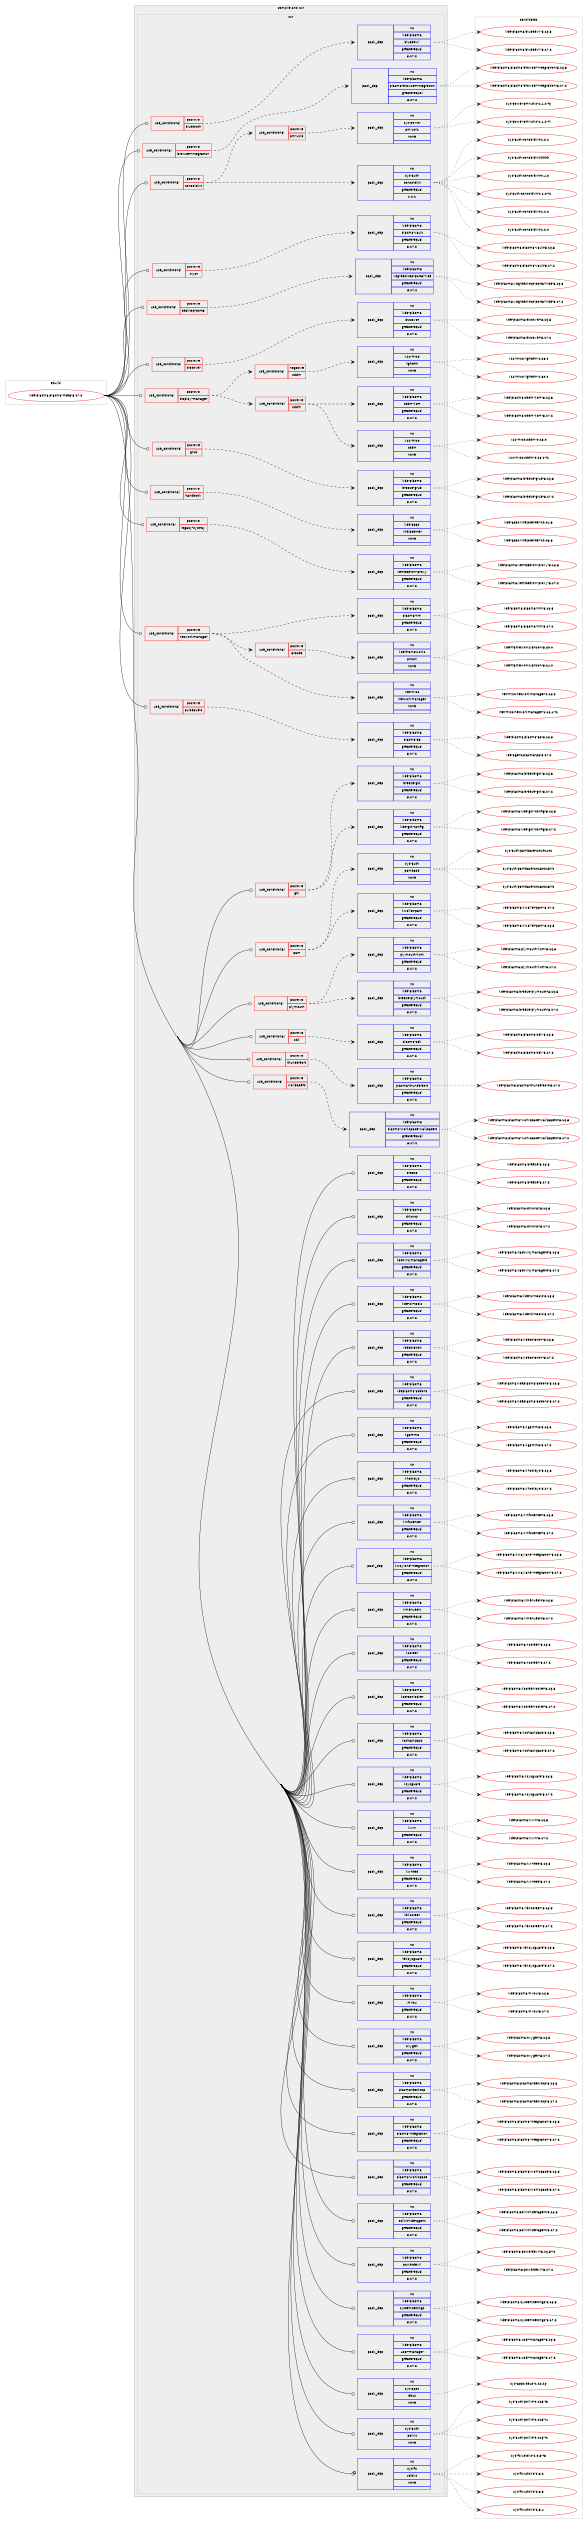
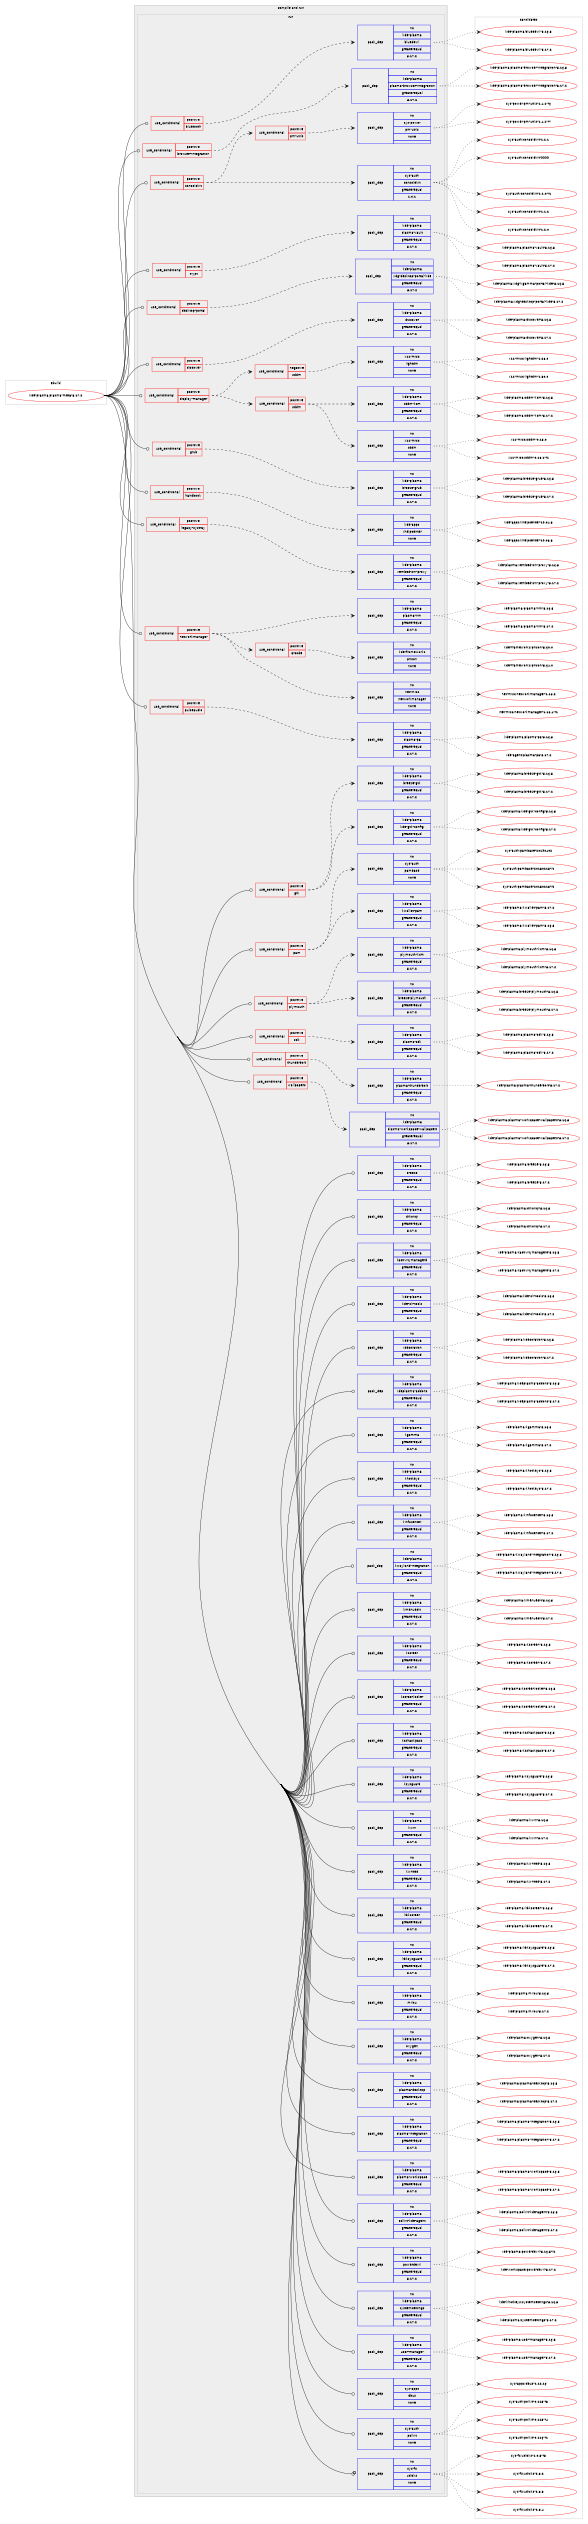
node "sys-auth/consolekit-0.4.6": removed
node "kde-plasma/xdg-desktop-portal-kde-5.16.5": label "kde-plasma/xdg-desktop-portal-kde-5.16.5" -> "kde-plasma/xdg-kgamma-portal-kde-5.16.5"
node "kde-plasma/powerdevil-5.17.2": label "kde-plasma/powerdevil-5.17.2" -> "kde-workspace/powerdevil-5.17.2"
node "kde-plasma/systemsettings-5.16.5": label "kde-plasma/systemsettings-5.16.5" -> "kde-khotkeys/systemsettings-5.16.5"
